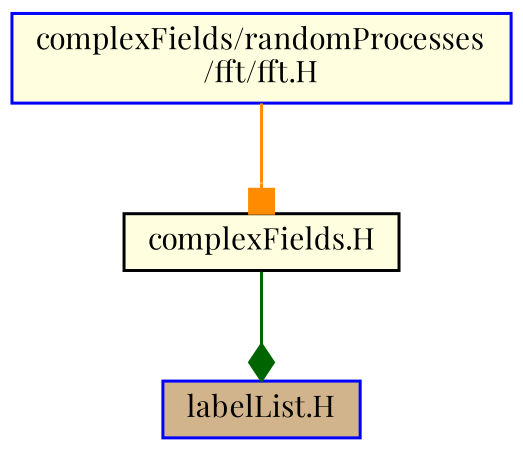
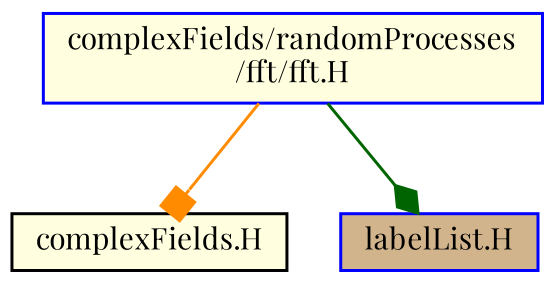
edge "complexFields.H" -> "labelList.H": now "complexFields/randomProcesses /fft/fft.H" -> "labelList.H"
